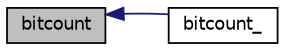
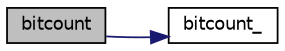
edge "bitcount_" -> "bitcount": reversed
